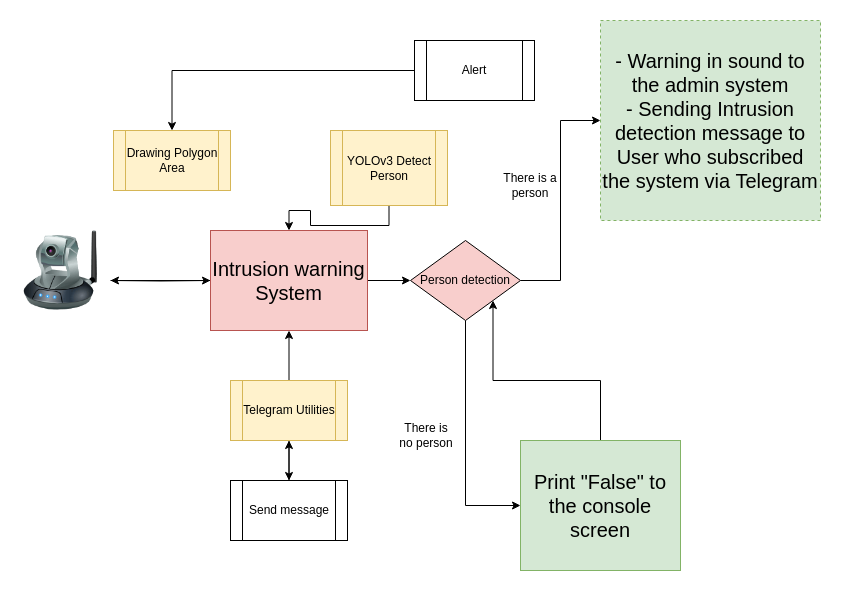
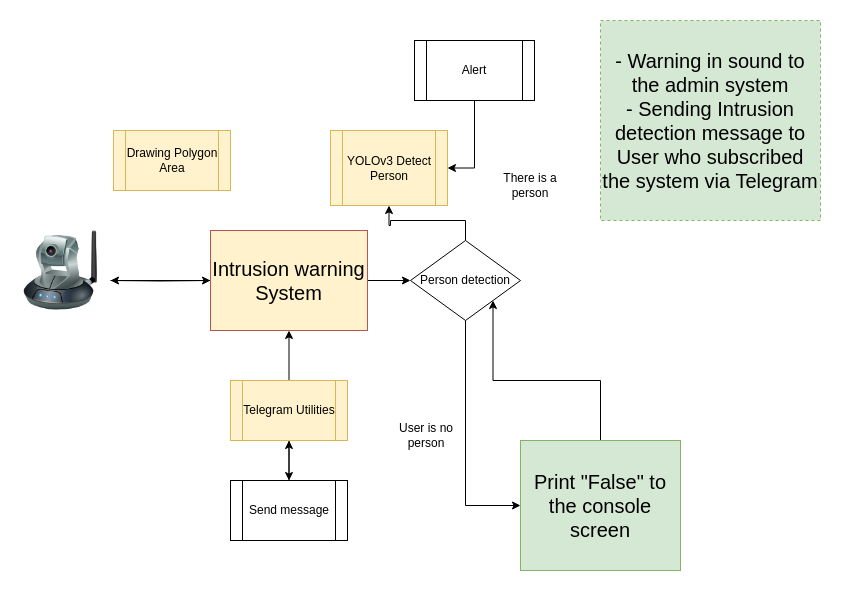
edge "Alert" -> "Drawing Polygon Area": now "Alert" -> "YOLOv3 Detect Person"
edge "Person detection" -> "- Warning in sound to the admin system - Sending Intrusion detection message to User who subscribed the system via Telegram": now "Person detection" -> "YOLOv3 Detect Person"
edge "YOLOv3 Detect Person" -> "Intrusion warning System": removed
node "Intrusion warning System": fillcolor #f8cecc -> #fff2cc
node "Person detection": fillcolor #f8cecc -> #ffffff
node "There is no person": label "There is no person" -> "User is no person"
